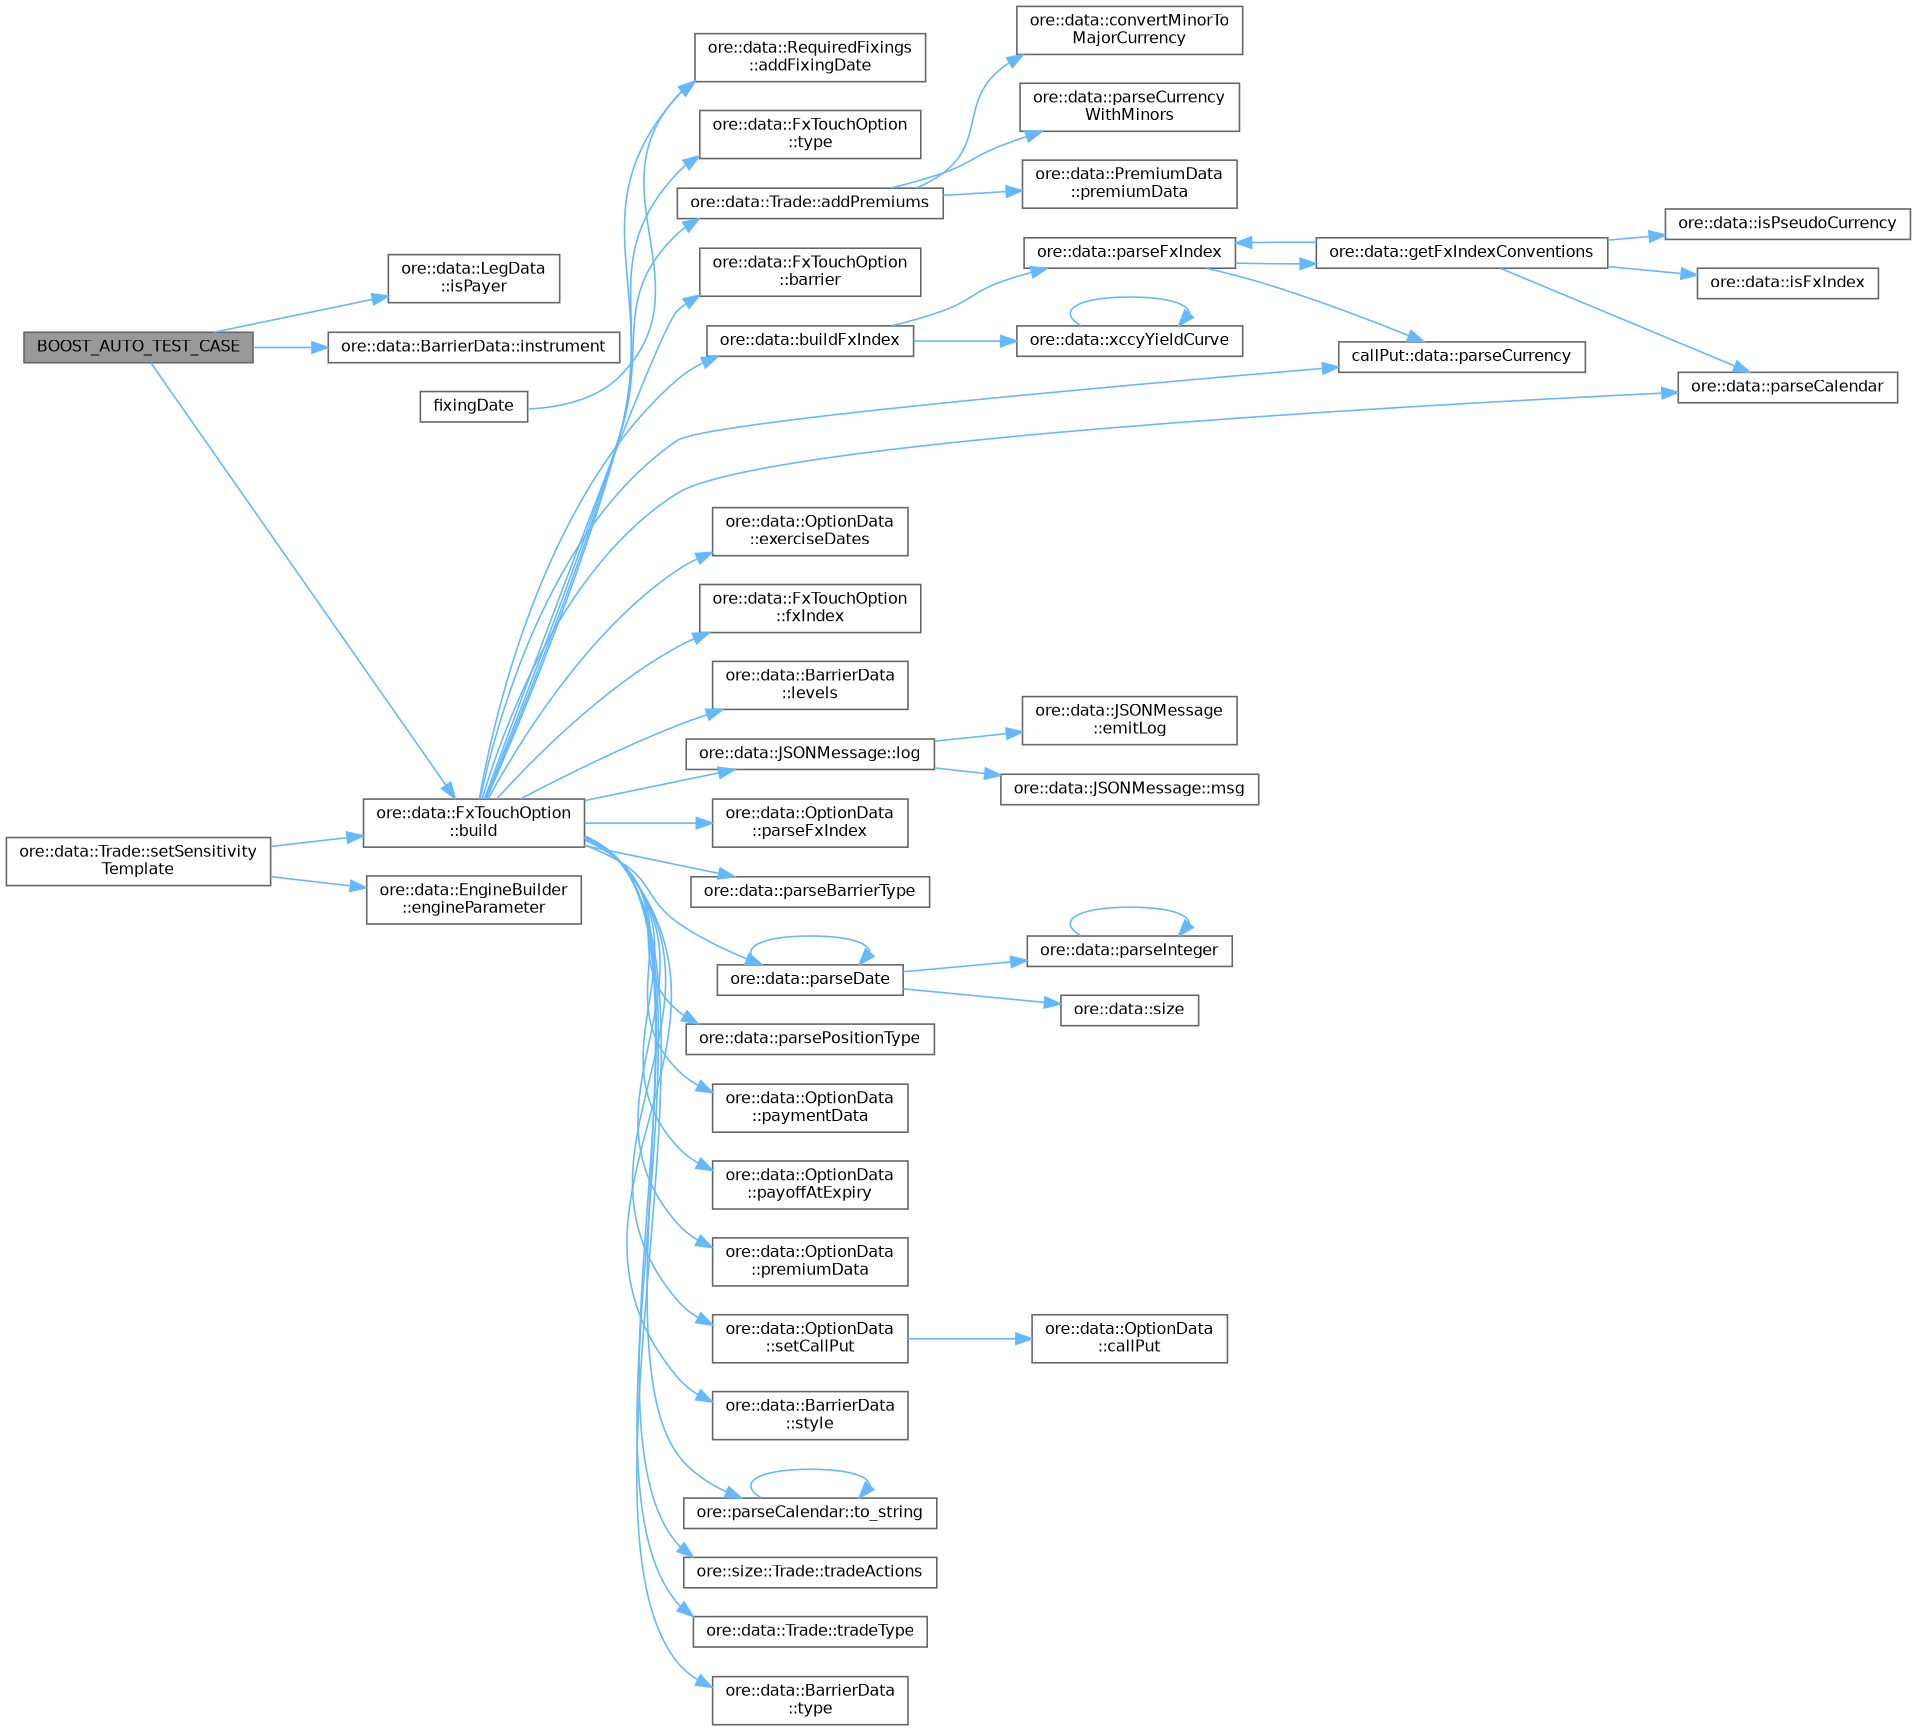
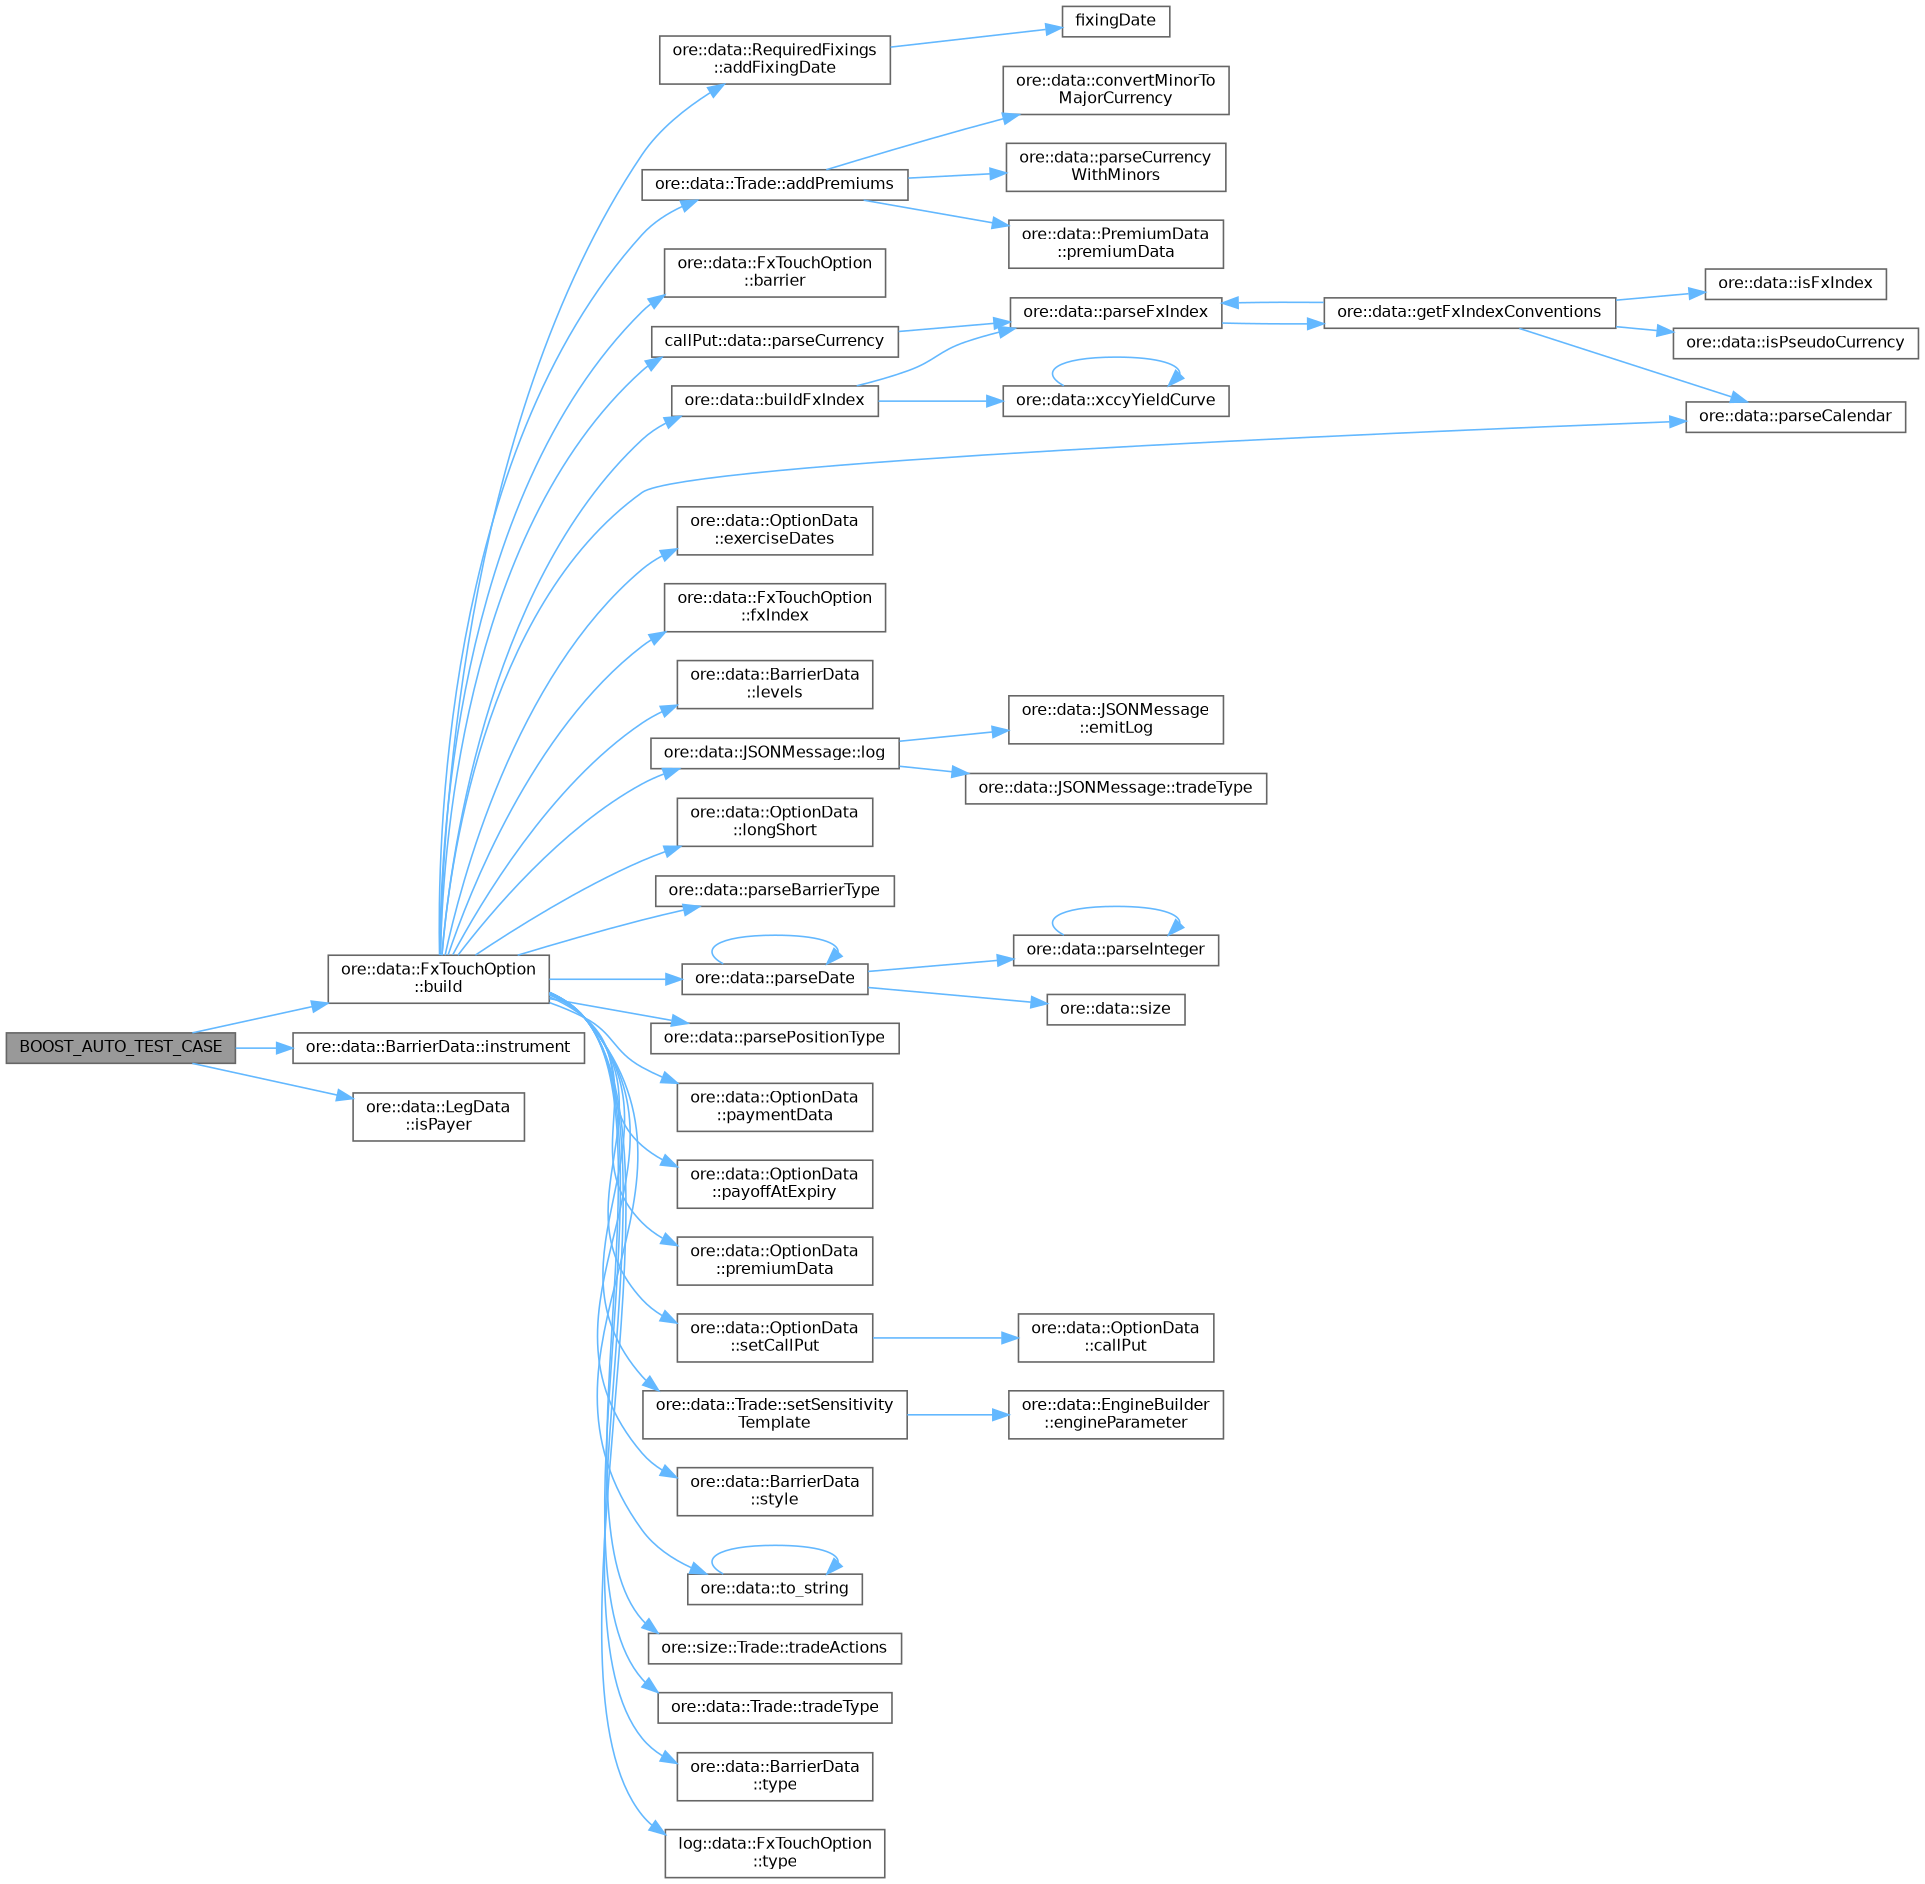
node "ore::data::FxTouchOption ::type": label "ore::data::FxTouchOption ::type" -> "log::data::FxTouchOption ::type"
edge "fixingDate" -> "ore::data::RequiredFixings ::addFixingDate": reversed
edge "ore::data::parseFxIndex" -> "callPut::data::parseCurrency": reversed
node "ore::data::JSONMessage::msg": label "ore::data::JSONMessage::msg" -> "ore::data::JSONMessage::tradeType"
node "ore::data::OptionData ::parseFxIndex": label "ore::data::OptionData ::parseFxIndex" -> "ore::data::OptionData ::longShort"
edge "ore::data::Trade::setSensitivity Template" -> "ore::data::FxTouchOption ::build": reversed
node "ore::parseCalendar::to_string": label "ore::parseCalendar::to_string" -> "ore::data::to_string"
